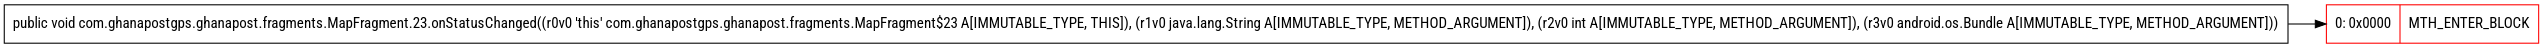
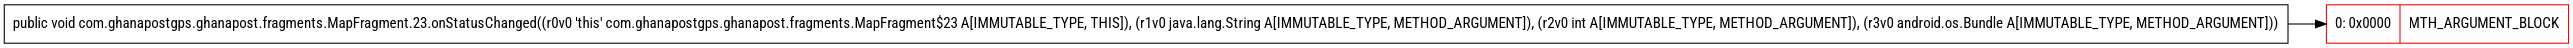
node "0: 0x0000": text "MTH_ENTER_BLOCK" -> "MTH_ARGUMENT_BLOCK"
